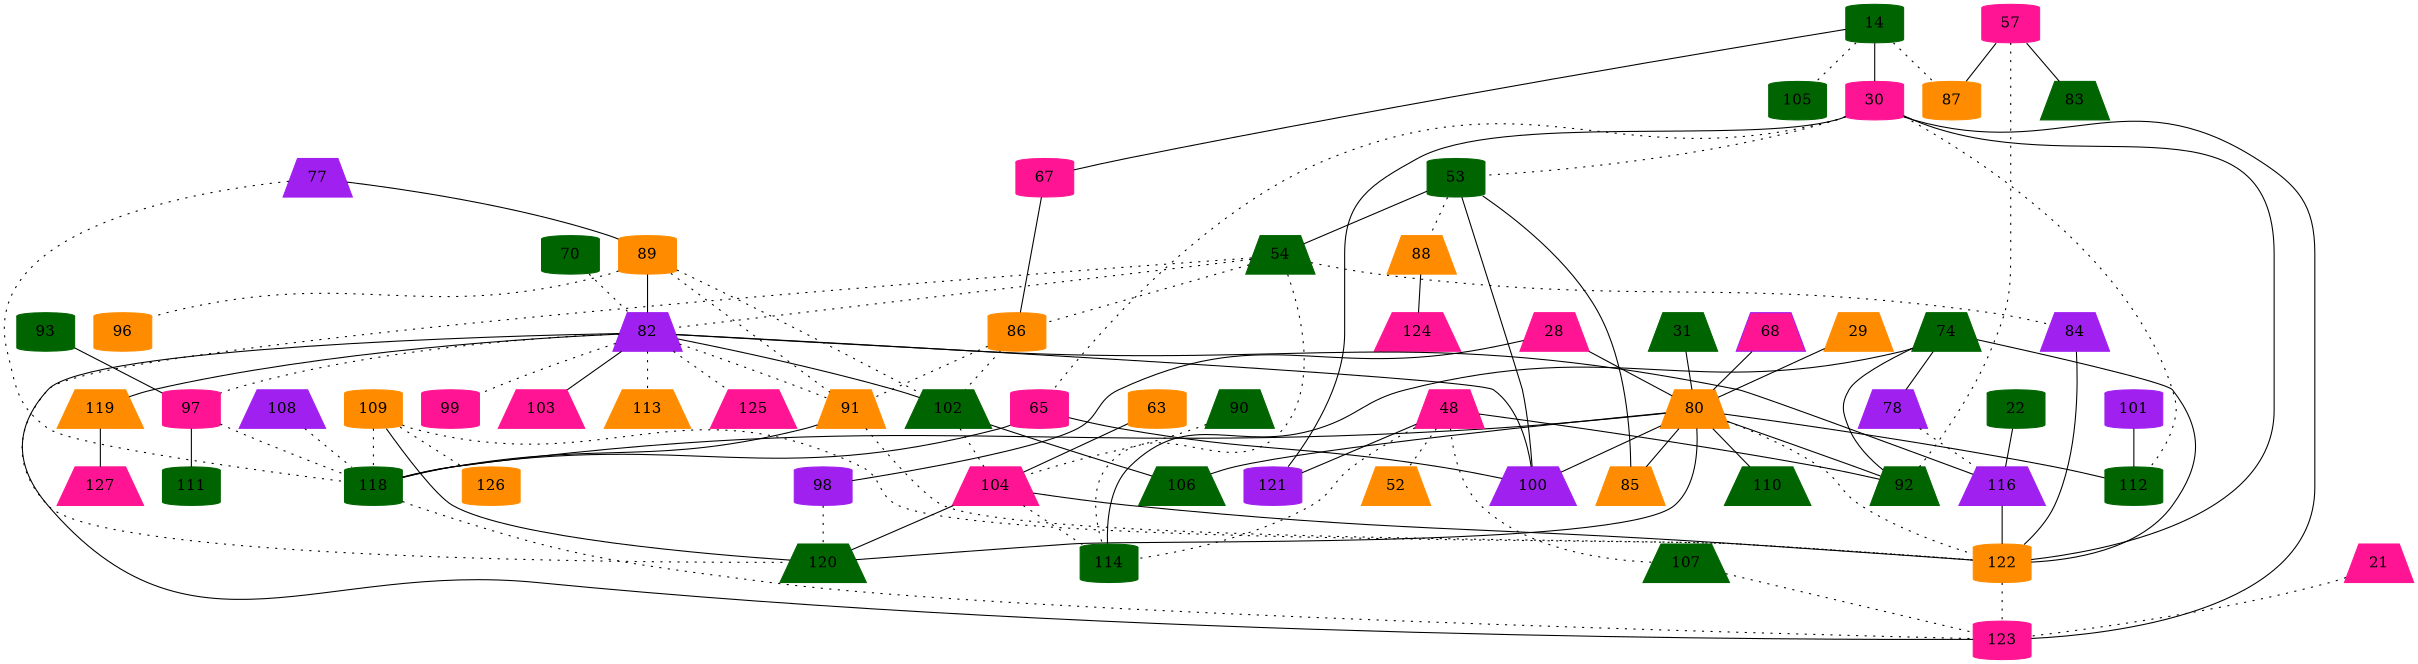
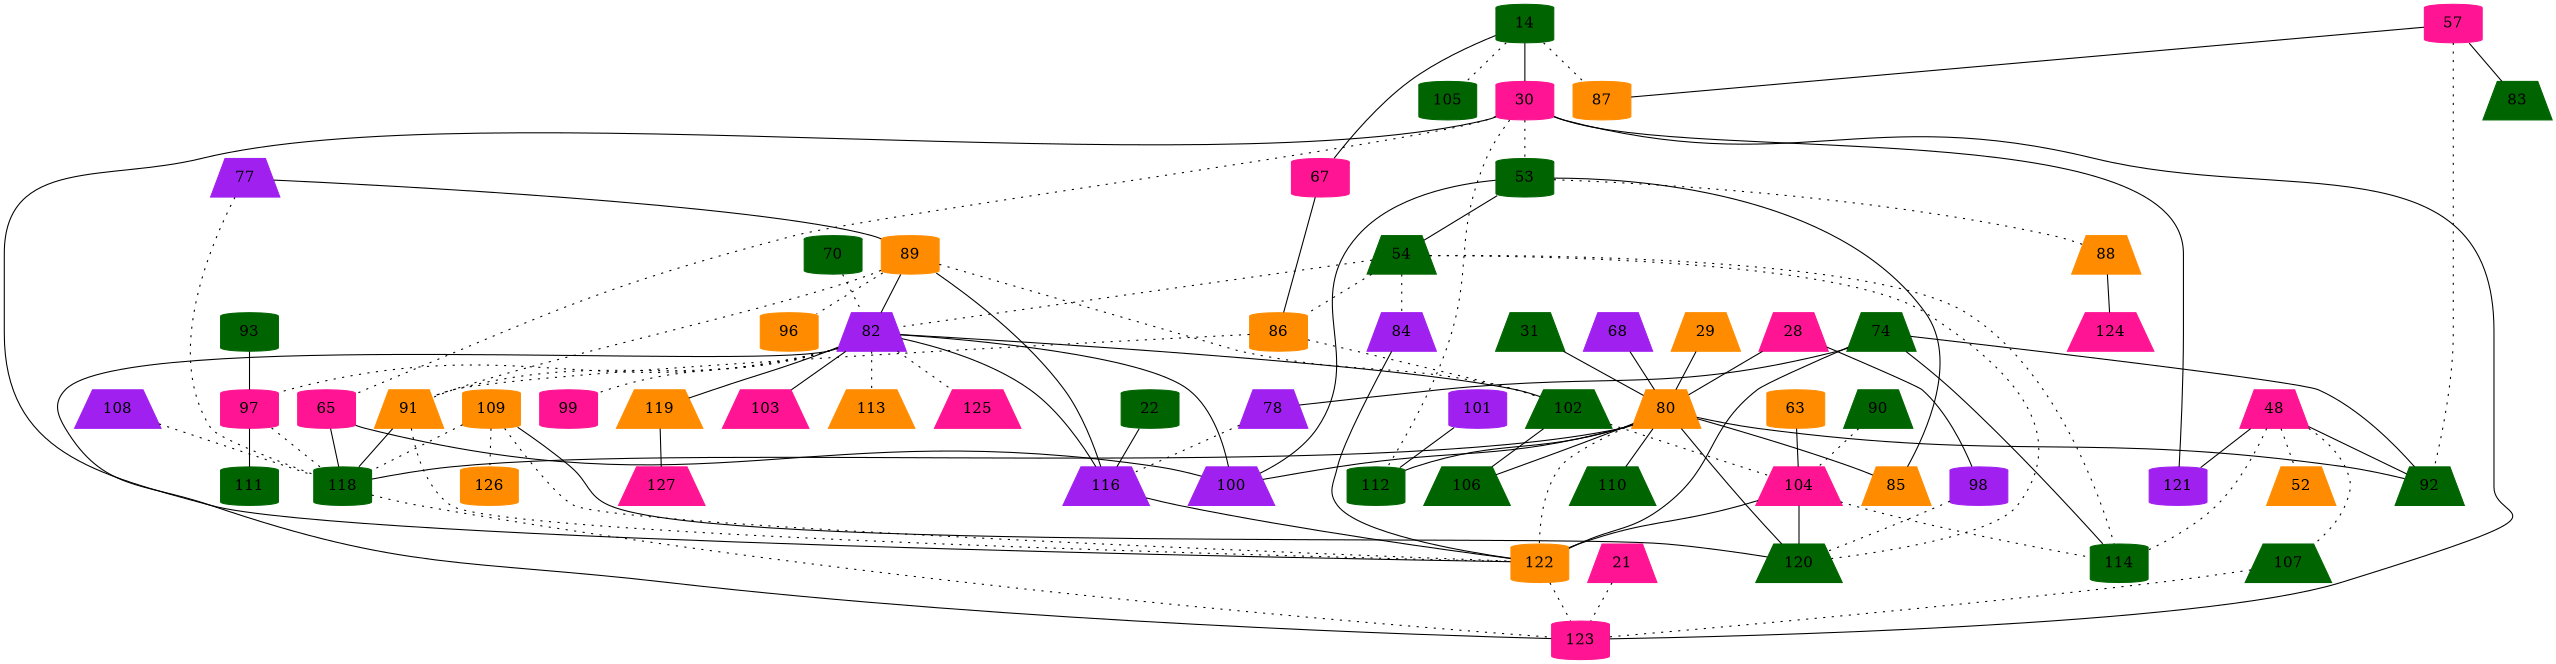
node "68": fillcolor deeppink -> purple
edge "89" -- "116": added
